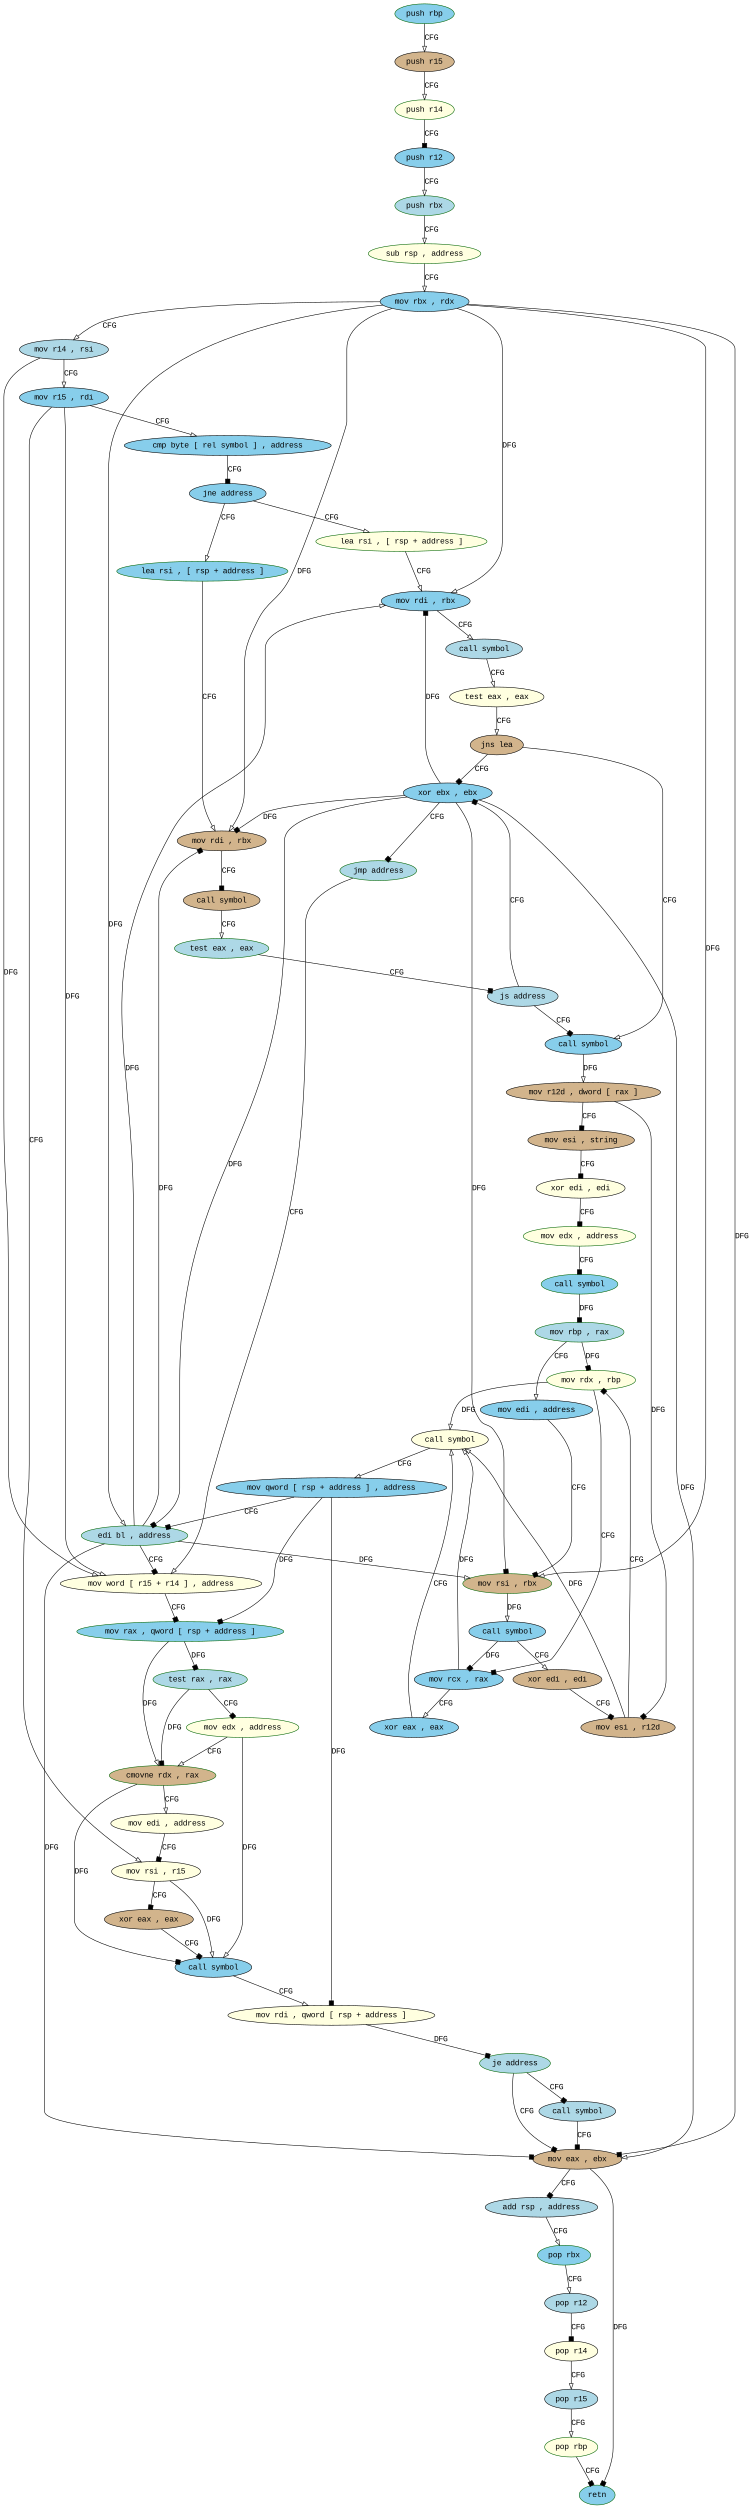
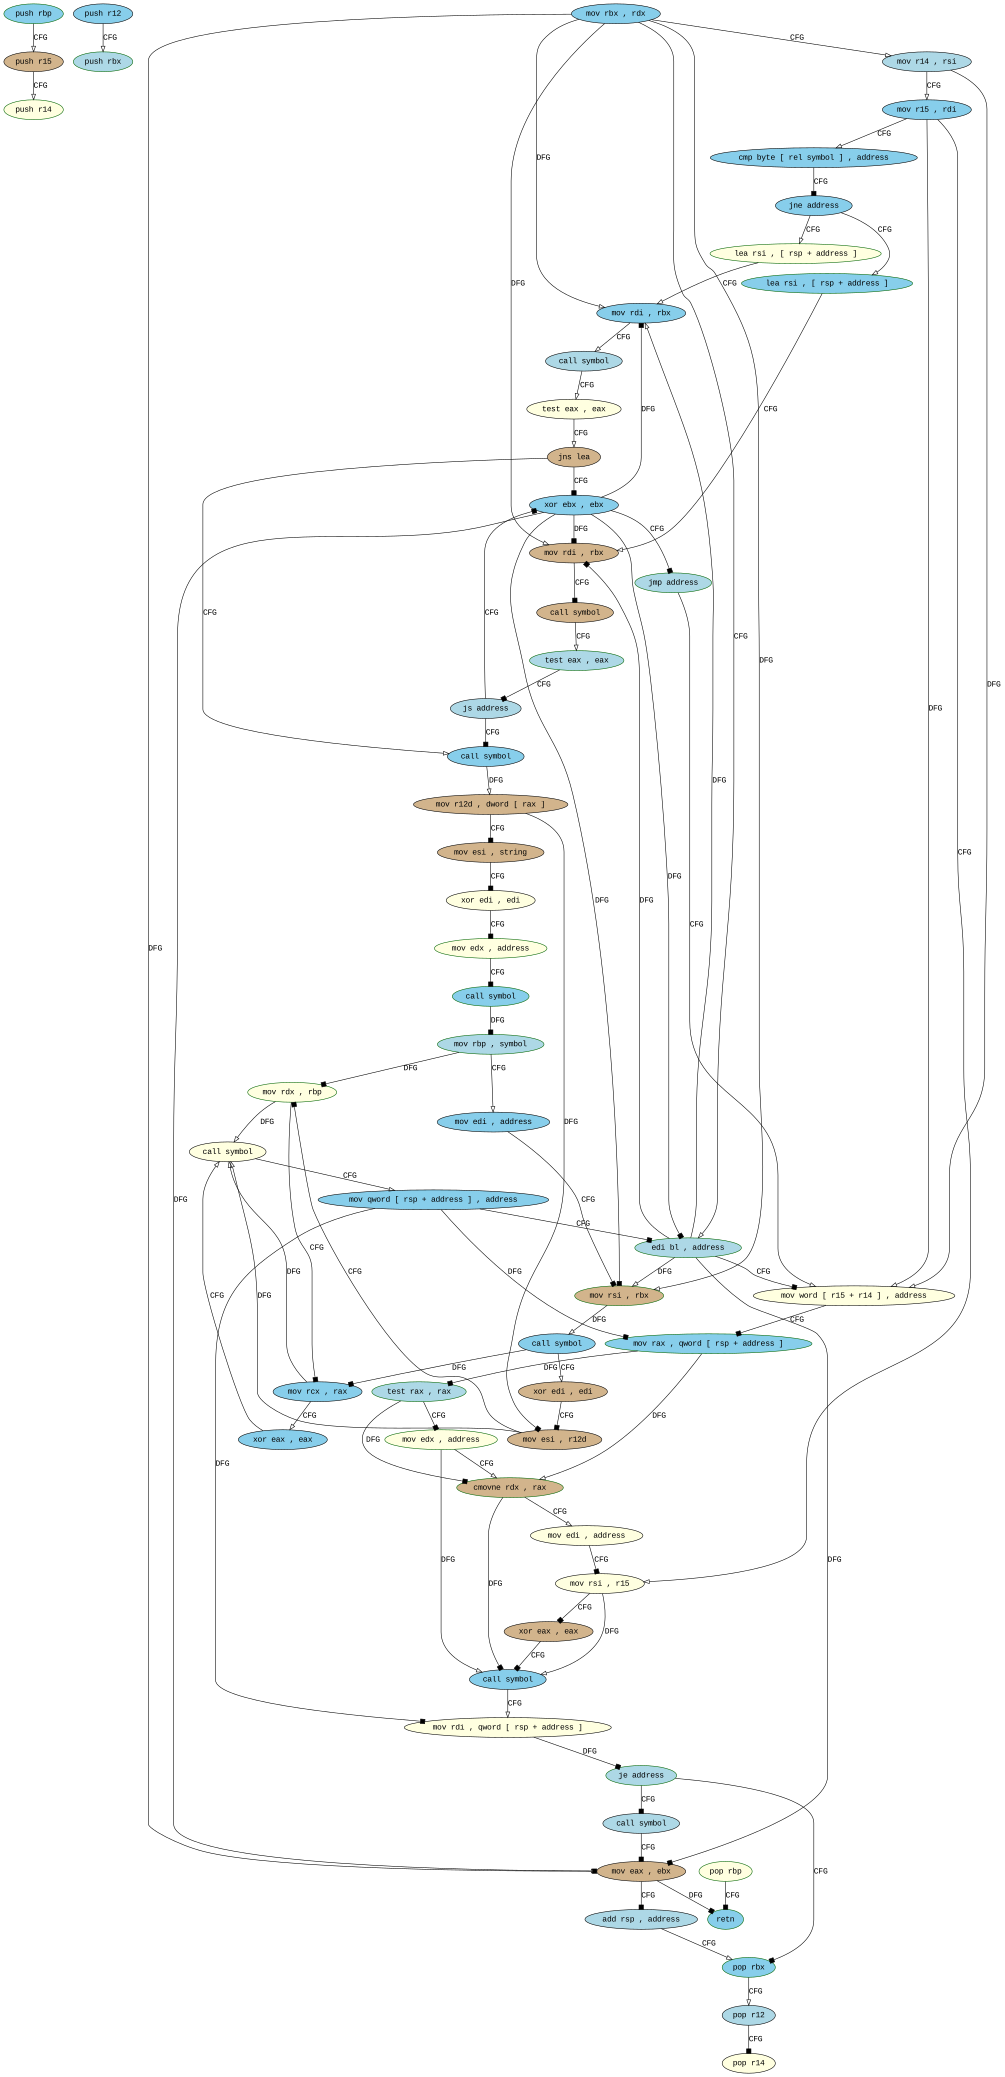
edge "push r14" -> "push r12": removed, label "CFG"
node "sub rsp , address": removed
edge "mov rbx , rdx" -> "edi bl , address": label "DFG" -> "CFG"
node "mov rbp , rax": label "mov rbp , rax" -> "mov rbp , symbol"
edge "je address" -> "mov eax , ebx": now "je address" -> "pop rbx"
node "pop r15": removed
